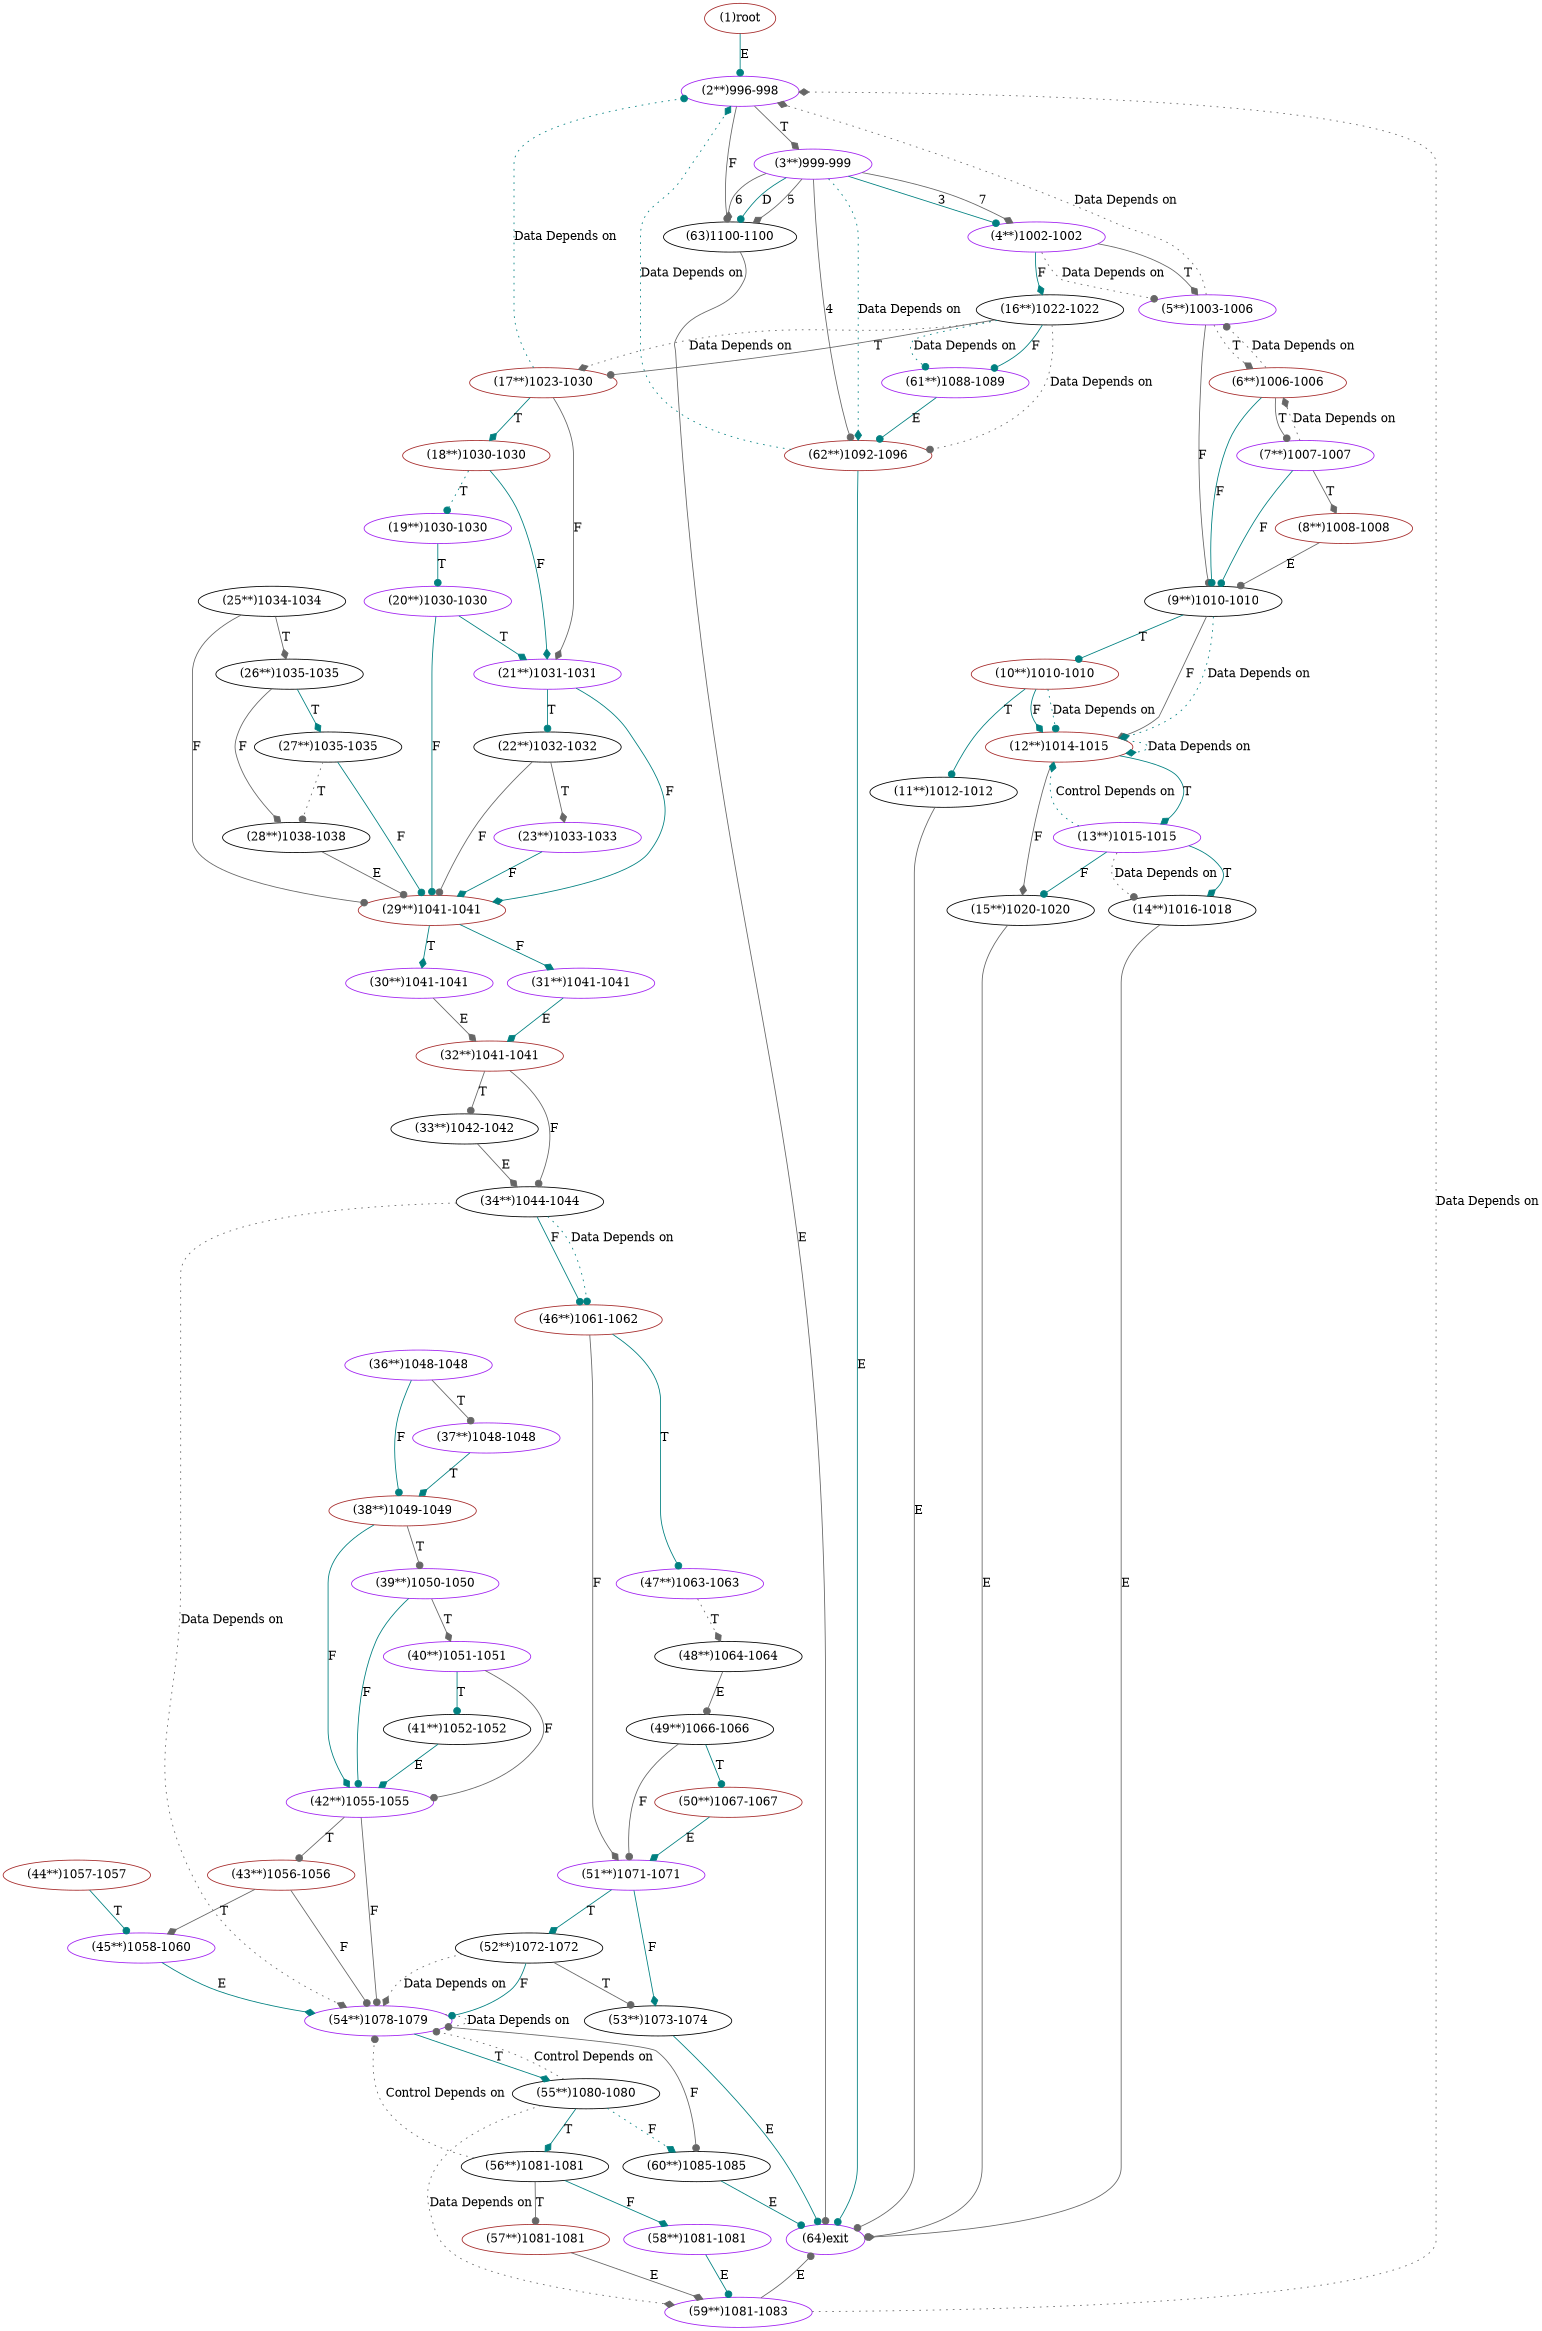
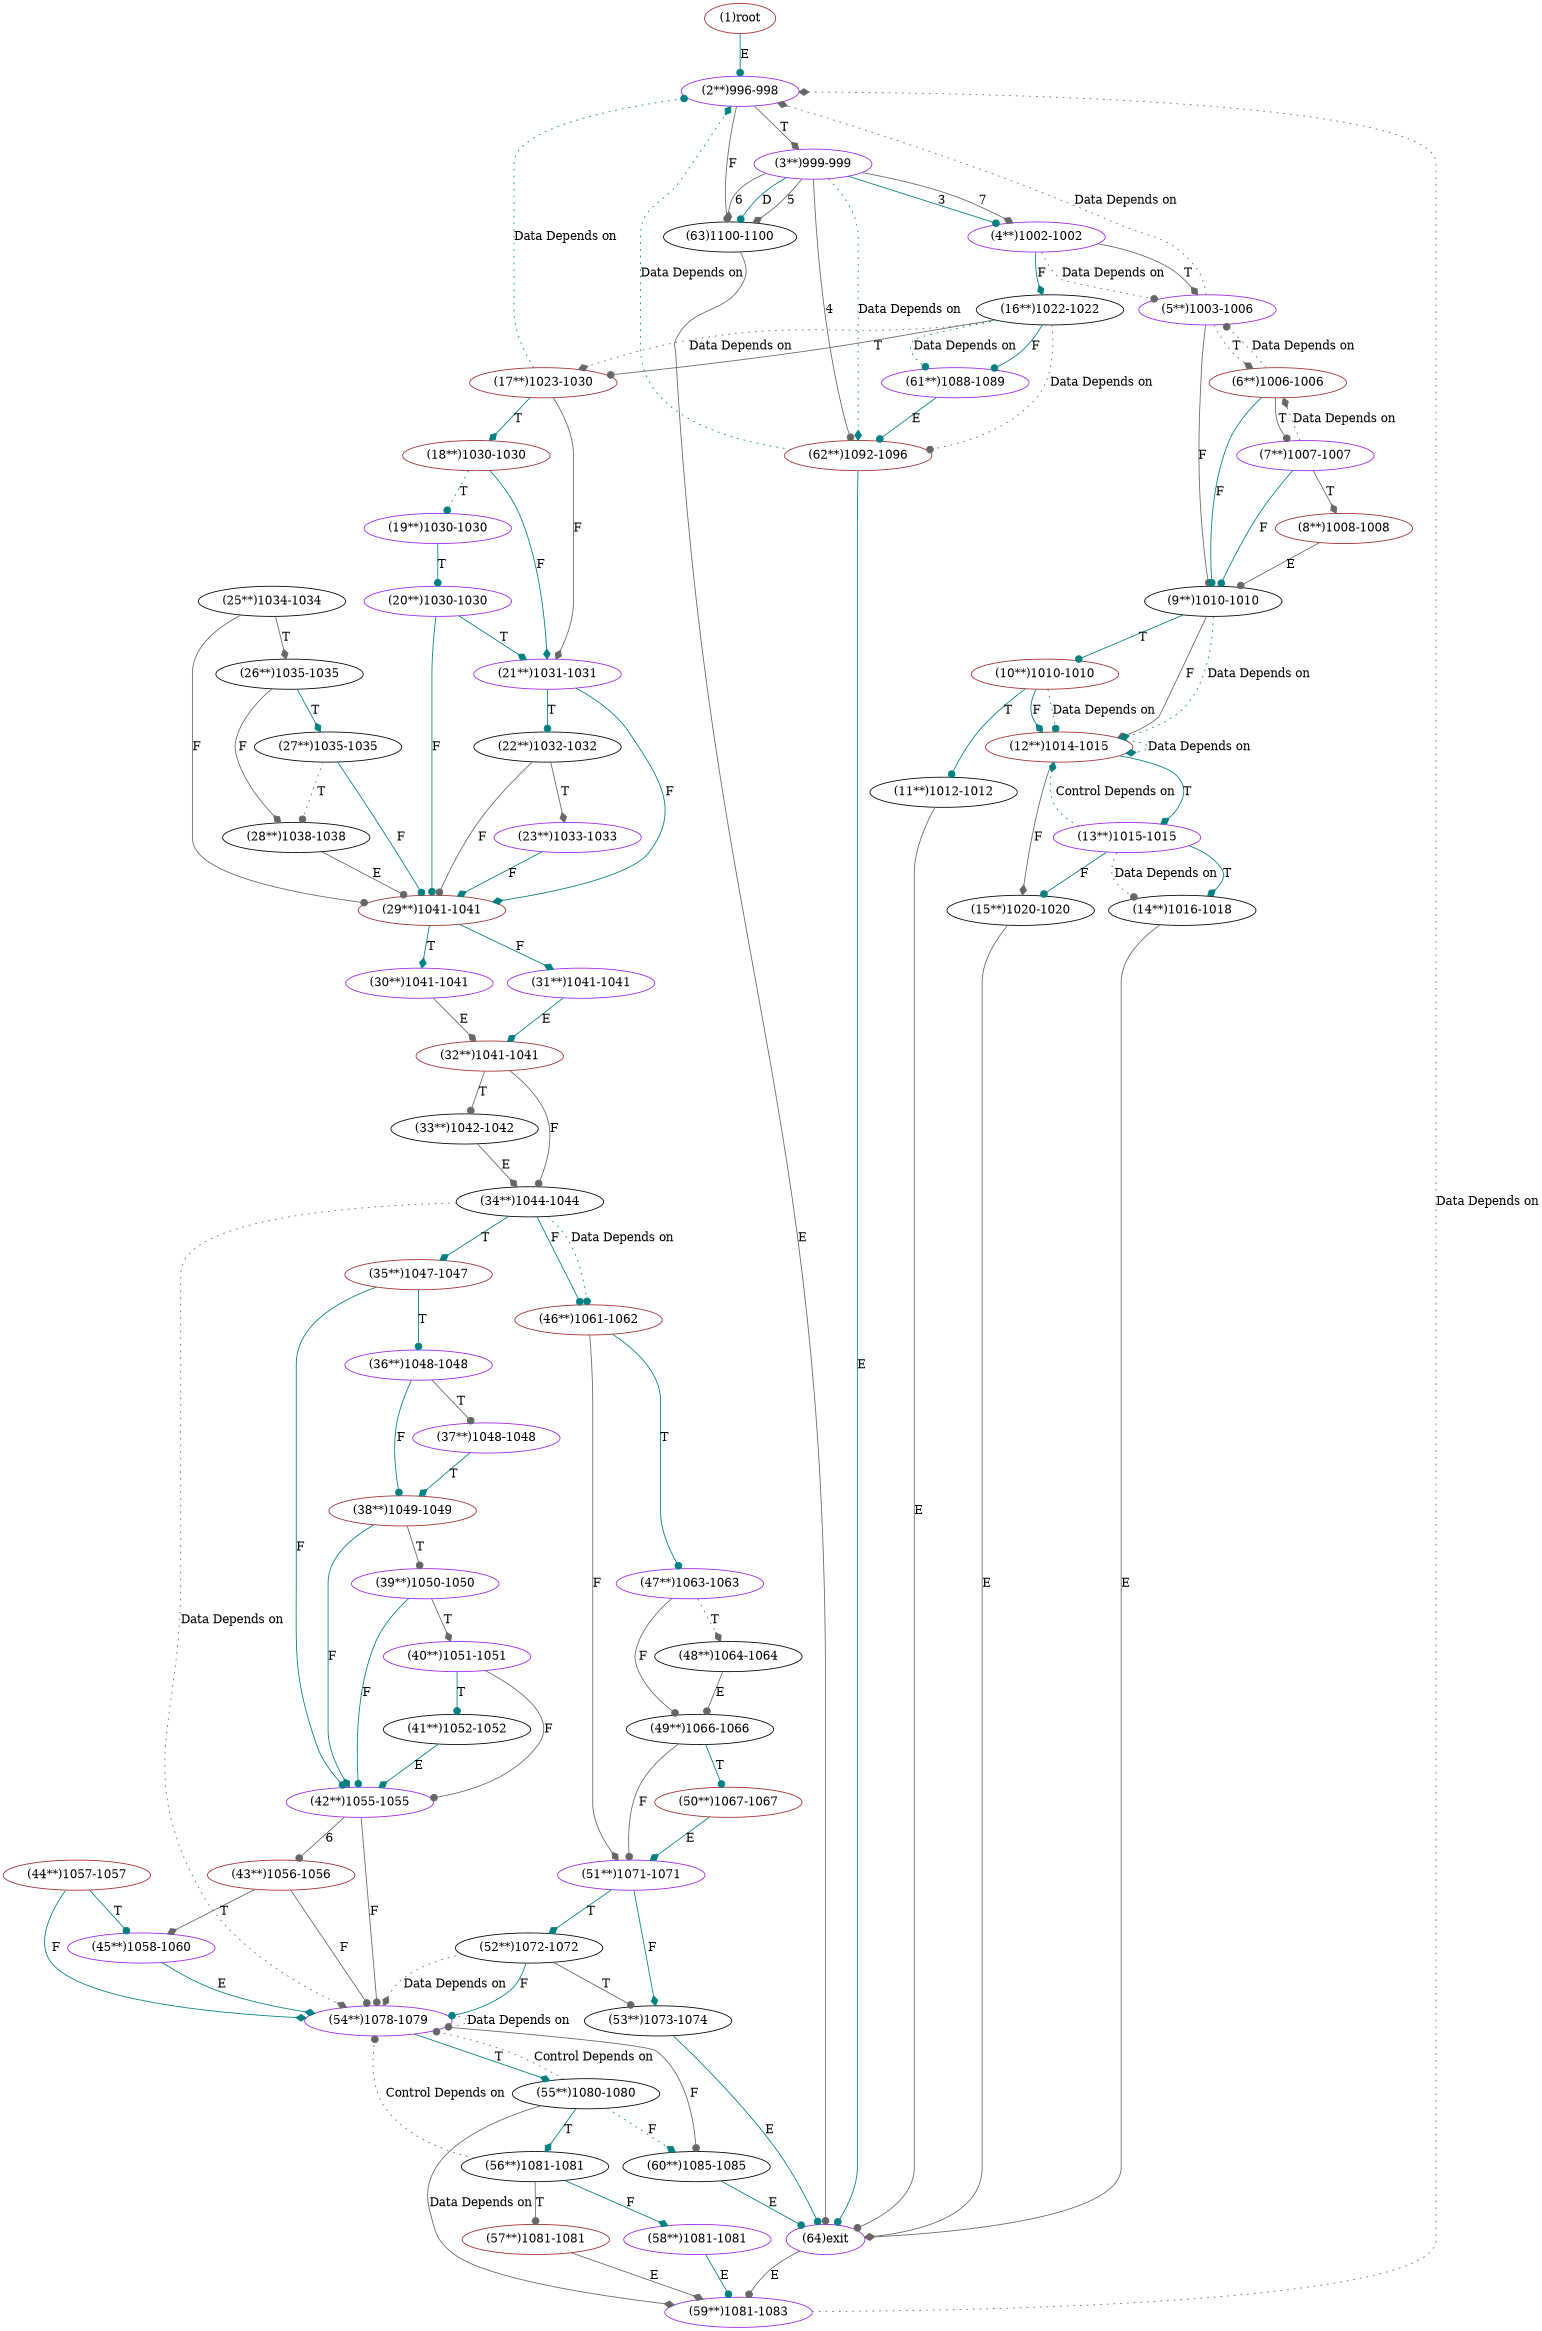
node "(35**)1047-1047": added
edge "(15**)1020-1020" -> "(64)exit": arrowhead dot -> diamond
edge "(47**)1063-1063" -> "(49**)1066-1066": added, label "F"
edge "(42**)1055-1055" -> "(43**)1056-1056": label "T" -> "6"
edge "(44**)1057-1057" -> "(54**)1078-1079": added, label "F"
edge "(55**)1080-1080" -> "(59**)1081-1083": style dotted -> solid
edge "(59**)1081-1083" -> "(64)exit": reversed
